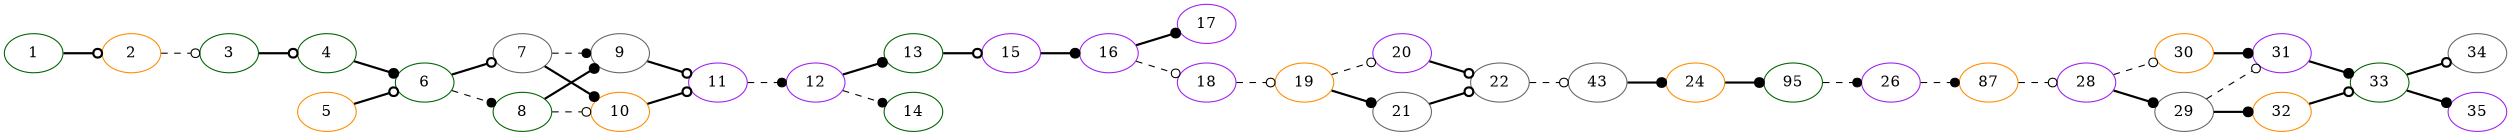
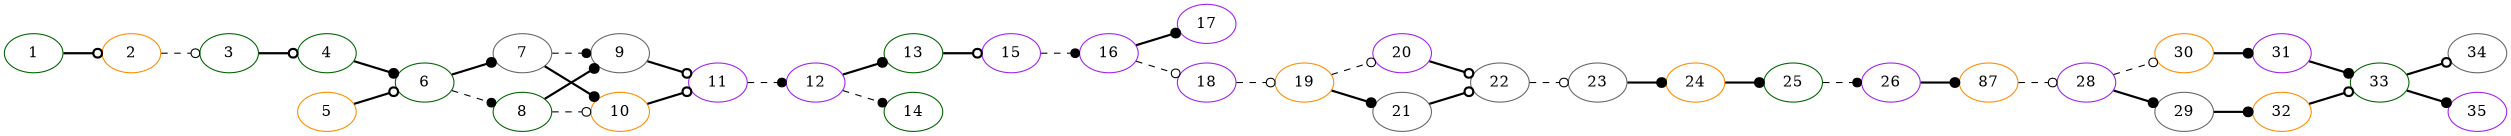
edge "15" -> "16": style bold -> dashed
edge "6" -> "7": arrowhead odot -> dot
node "43": label "43" -> "23"
node "95": label "95" -> "25"
edge "26" -> "87": style dashed -> bold
edge "29" -> "31": removed
